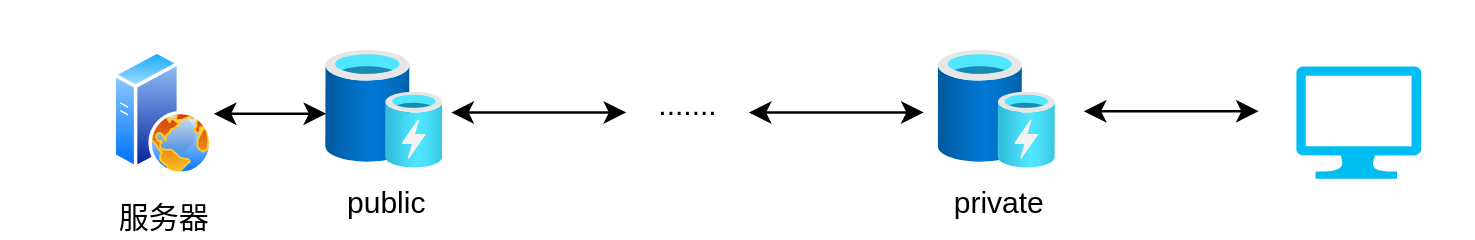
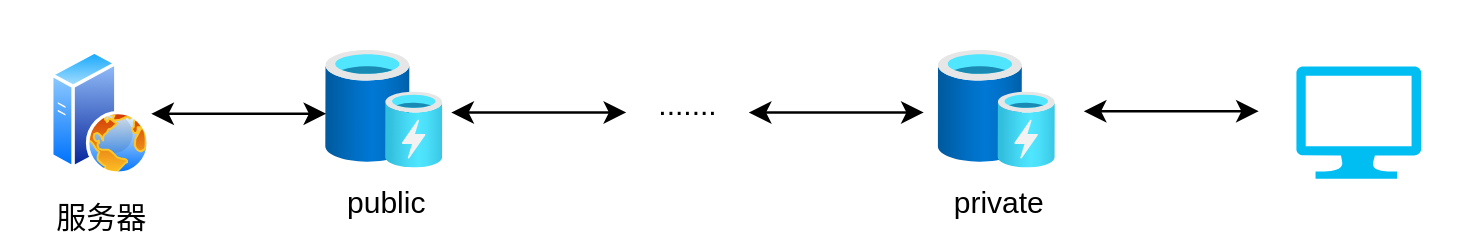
node "服务器": moved (164, 114) -> (101, 114)
